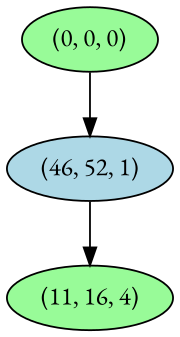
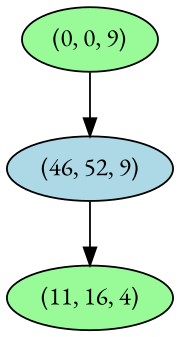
node "(0, 0, 0)": label "(0, 0, 0)" -> "(0, 0, 9)"
node "(46, 52, 1)": label "(46, 52, 1)" -> "(46, 52, 9)"
